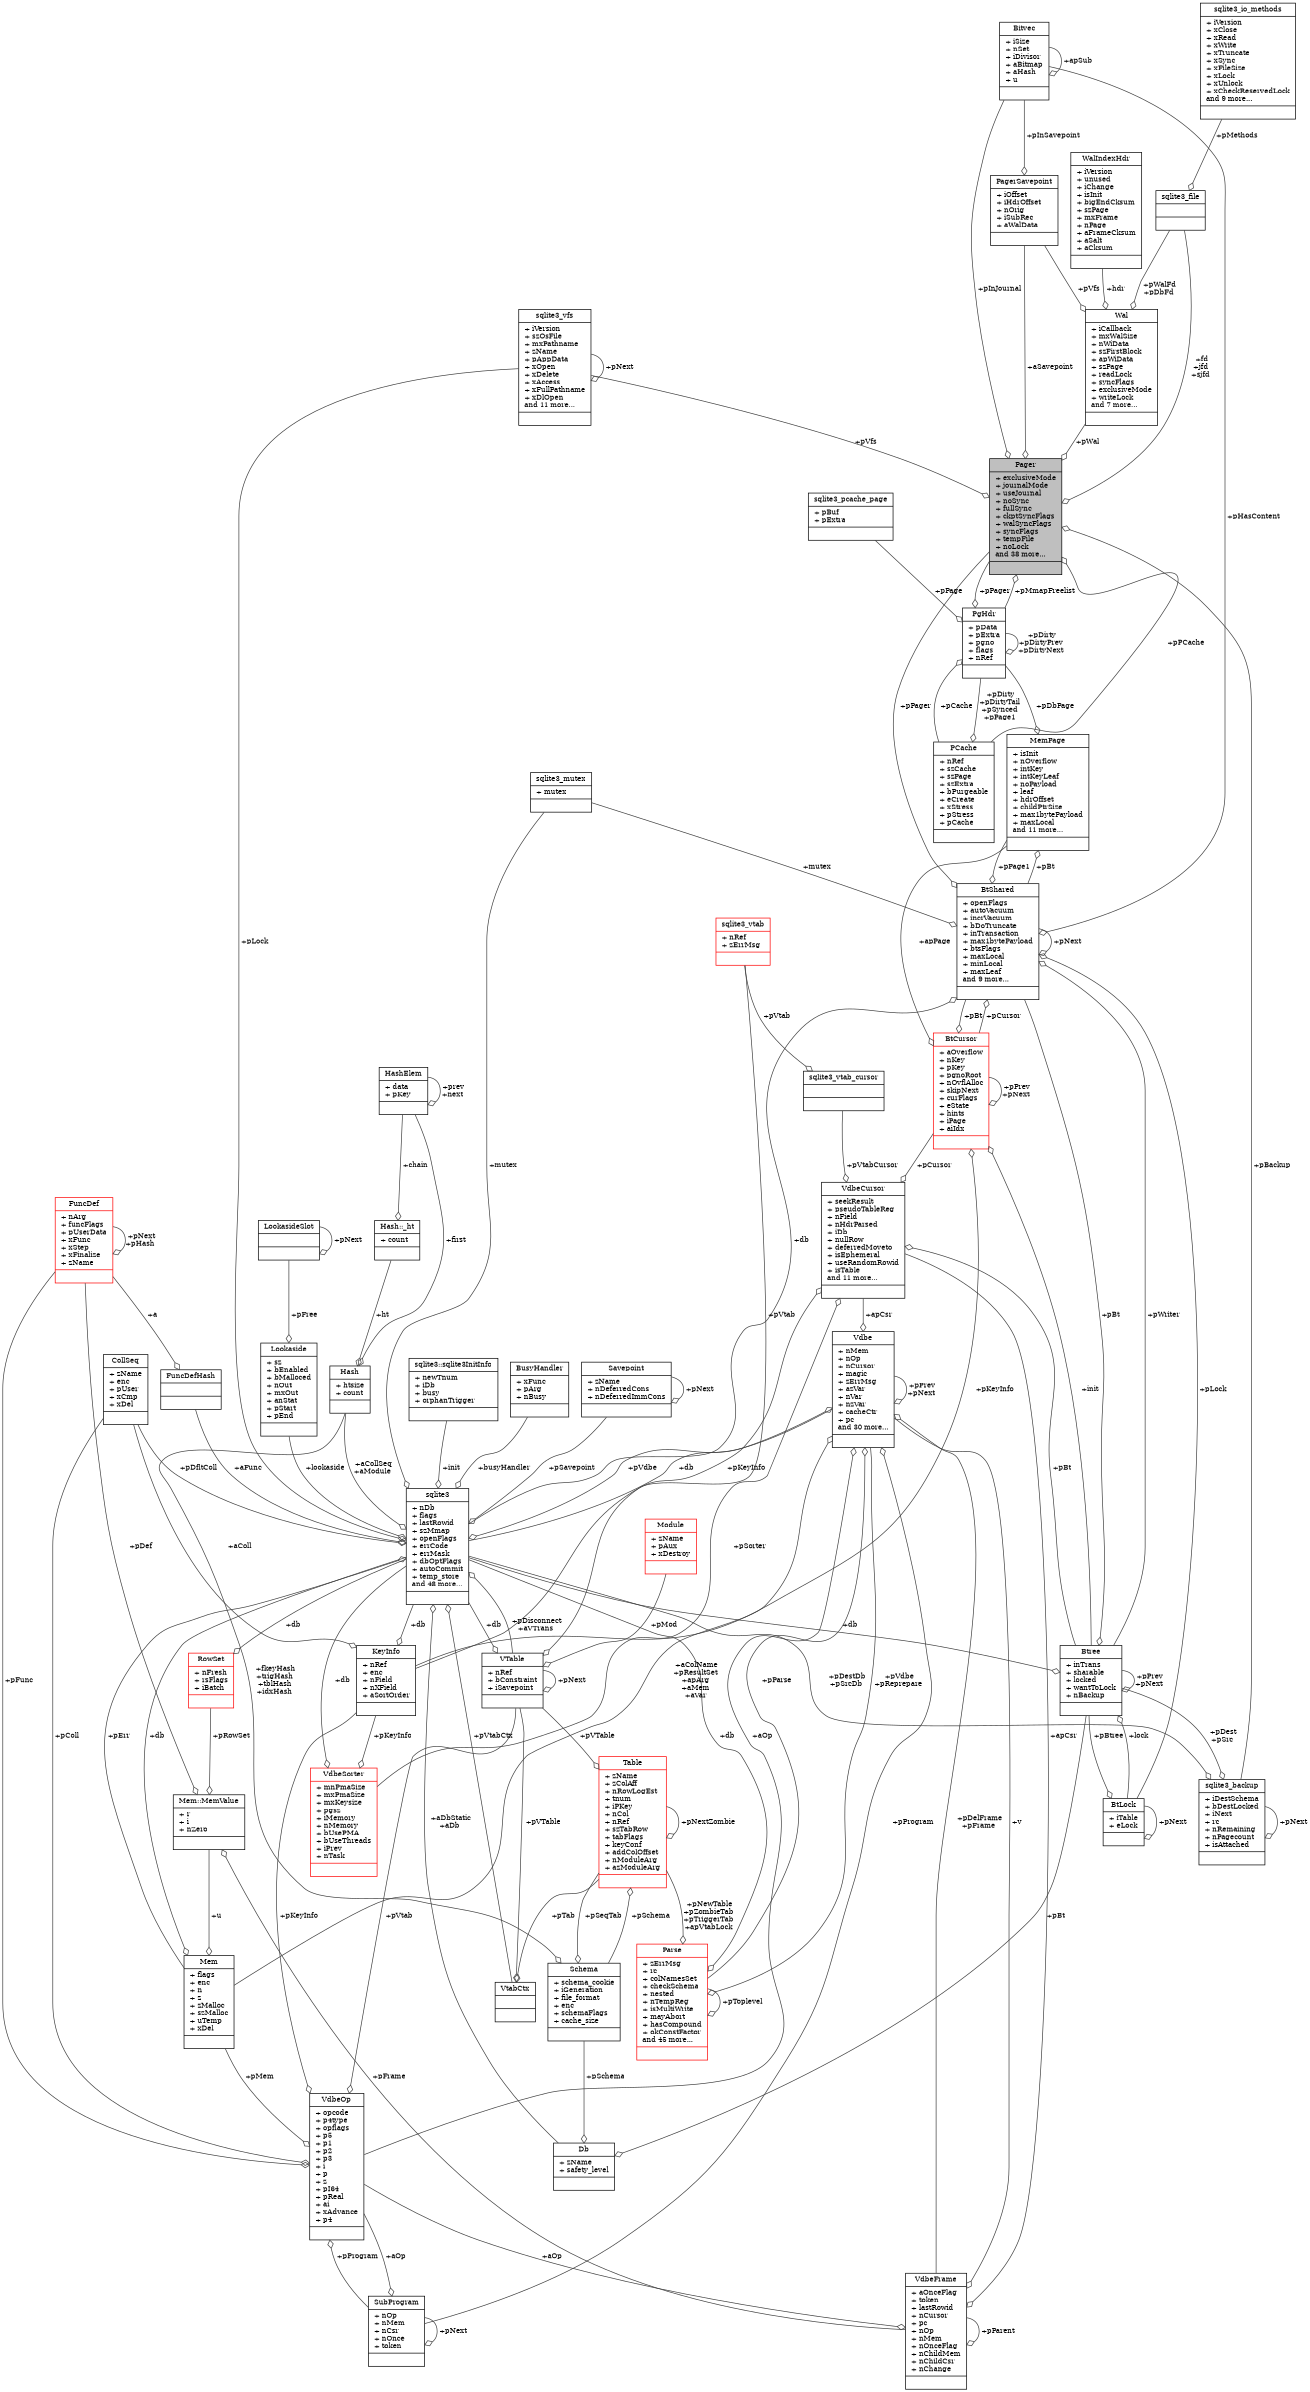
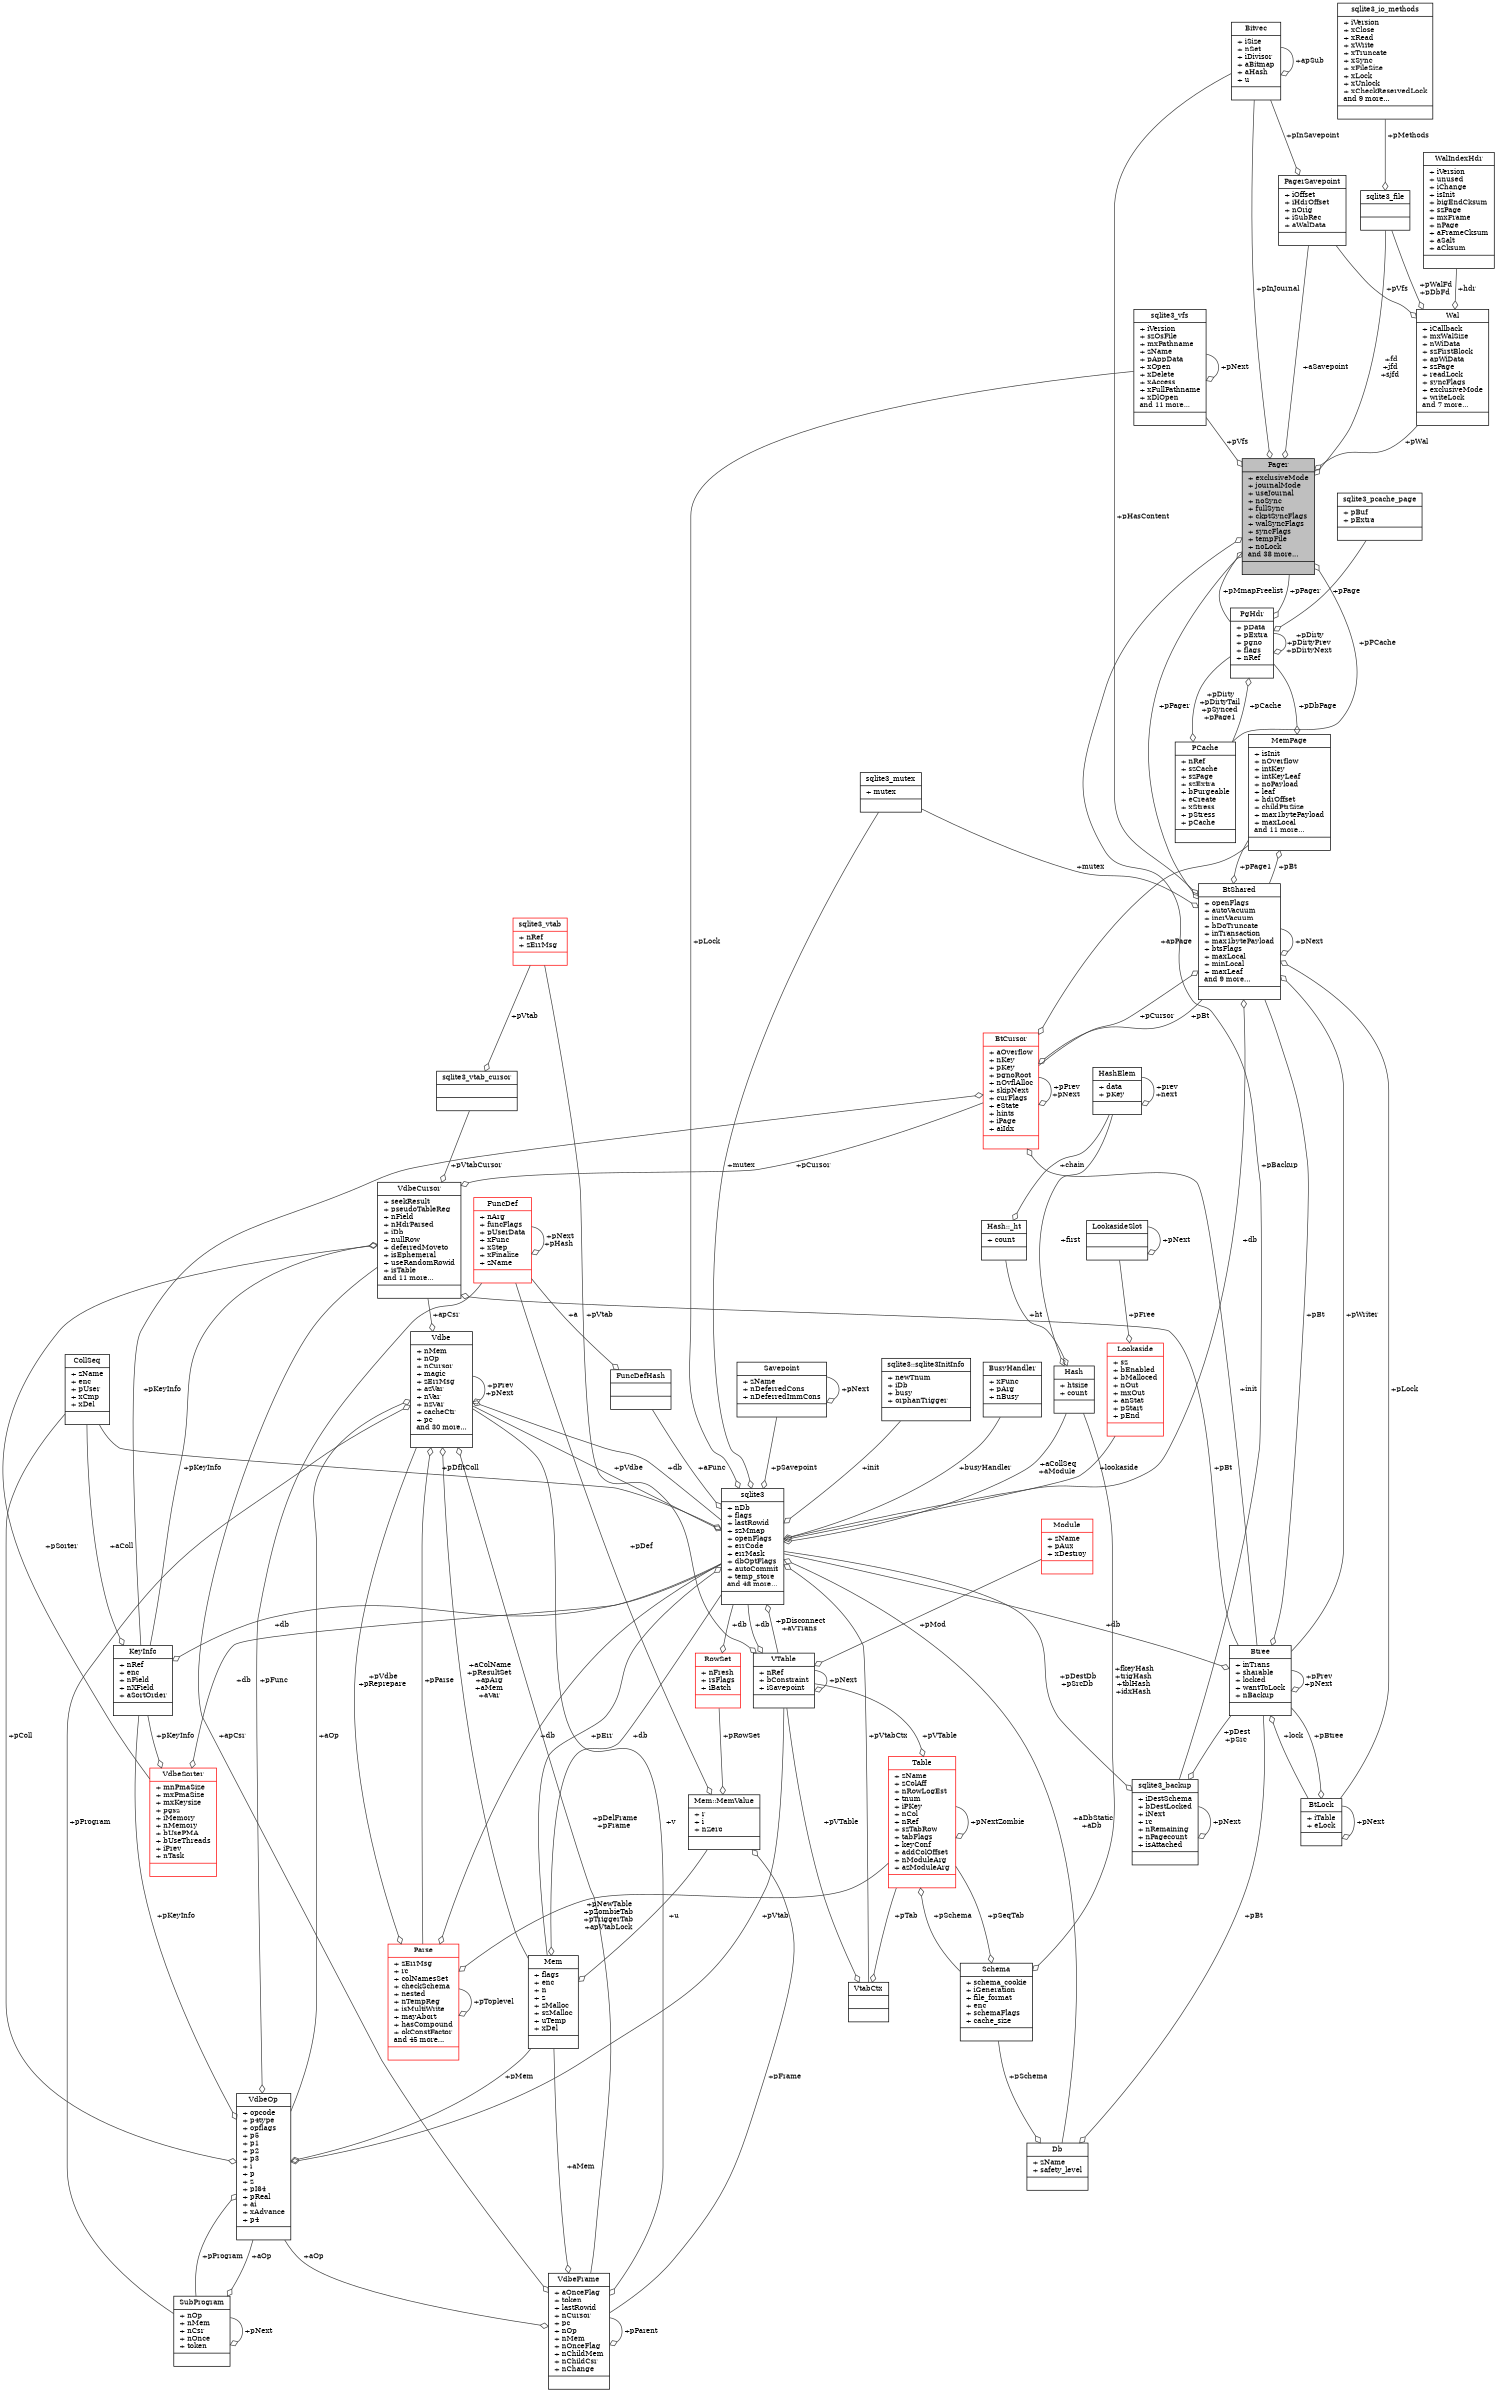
node "Lookaside": color black -> red
edge "Mem" -> "VdbeFrame": added, label "+aMem"
